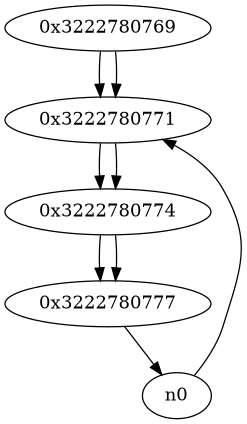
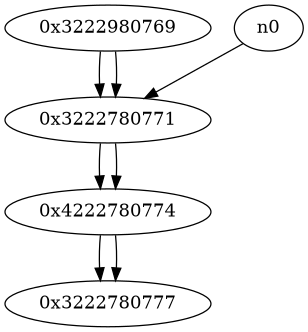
node "0x3222780769": label "0x3222780769" -> "0x3222980769"
node "0x3222780774": label "0x3222780774" -> "0x4222780774"
edge "0x3222780777" -> "n0": removed
